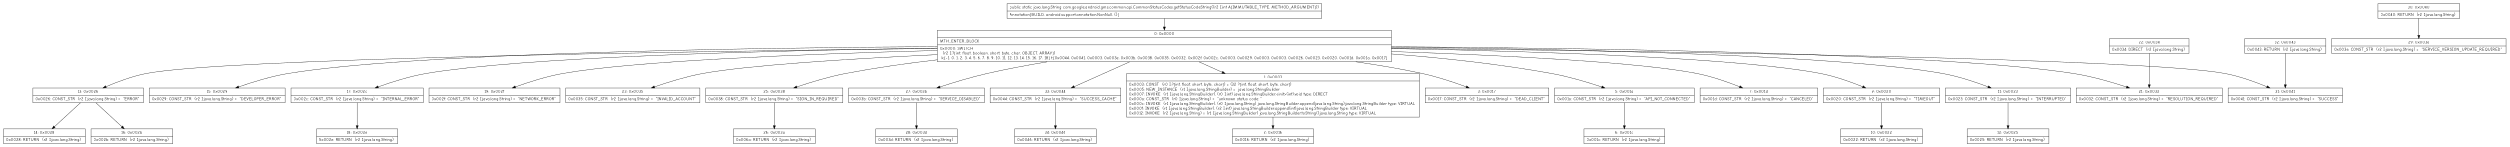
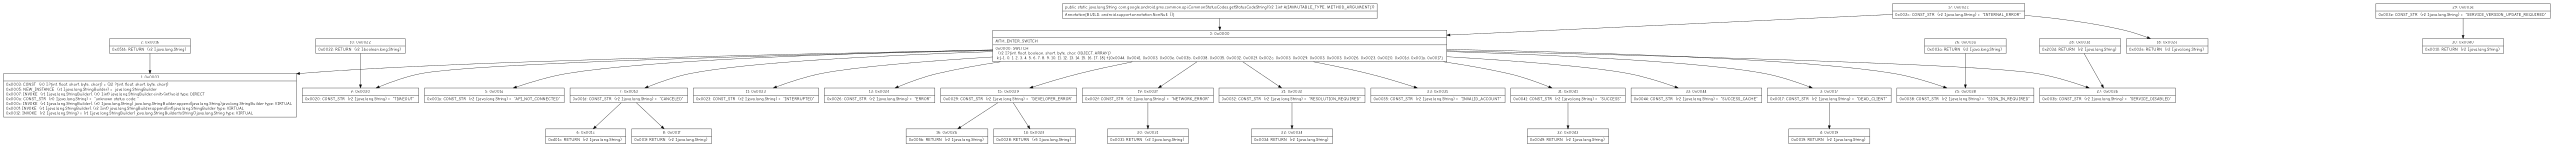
node "30: 0x0040": text "0x0040: RETURN  (r2 I:java.lang.String)" -> "0x0010: RETURN  (r2 I:java.lang.String)"
edge "30: 0x0040" -> "29: 0x003e": reversed
node "0: 0x0000": text "MTH_ENTER_BLOCK" -> "MTH_ENTER_SWITCH"
node "22: 0x0034": text "0x0034: DIRECT  (r2 I:java.lang.String)" -> "0x0034: RETURN  (r2 I:java.lang.String)"
node "32: 0x0043": text "0x0043: RETURN  (r2 I:java.lang.String)" -> "0x0049: RETURN  (r2 I:java.lang.String)"
edge "0: 0x0000" -> "17: 0x002c": reversed
edge "22: 0x0034" -> "21: 0x0032": reversed
edge "32: 0x0043" -> "31: 0x0041": reversed
edge "25: 0x0038" -> "26: 0x003a": reversed
edge "27: 0x003b" -> "28: 0x003d": reversed
edge "5: 0x001a" -> "6: 0x001c": now "7: 0x001d" -> "6: 0x001c"
edge "9: 0x0020" -> "10: 0x0022": reversed
edge "13: 0x0026" -> "14: 0x0028": now "15: 0x0029" -> "14: 0x0028"
edge "13: 0x0026" -> "16: 0x002b": now "15: 0x0029" -> "16: 0x002b"
edge "1: 0x0003" -> "2: 0x0016": reversed
node "8: 0x001f": added
node "34: 0x0046": removed
node "20: 0x0031": added
node "4: 0x0019": added
node "12: 0x0025": removed
node "14: 0x0028": text "0x0028: RETURN  (r2 I:java.lang.String)" -> "0x0028: RETURN  (r5 I:java.lang.String)"
node "16: 0x002b": text "0x002b: RETURN  (r2 I:java.lang.String)" -> "0x005b: RETURN  (r2 I:java.lang.String)"
node "18: 0x002e": text "5x002e: RETURN  (r2 I:java.lang.String)" -> "0x002e: RETURN  (r2 I:java.lang.String)"
node "26: 0x003a": text "0x006a: RETURN  (r2 I:java.lang.String)" -> "0x003a: RETURN  (r2 I:java.lang.String)"
node "28: 0x003d": text "0x003d: RETURN  (r2 I:java.lang.String)" -> "0x203d: RETURN  (r2 I:java.lang.String)"
node "2: 0x0016": text "0x0016: RETURN  (r2 I:java.lang.String)" -> "0x0516: RETURN  (r2 I:java.lang.String)"
node "6: 0x001c": text "0x001c: RETURN  (r2 I:java.lang.String)" -> "0x401c: RETURN  (r2 I:java.lang.String)"
node "10: 0x0022": text "0x0022: RETURN  (r2 I:java.lang.String)" -> "0x0022: RETURN  (r2 I:boolean.lang.String)"
